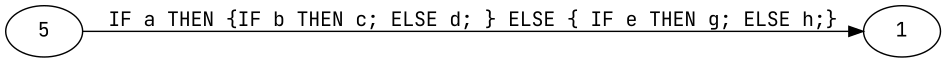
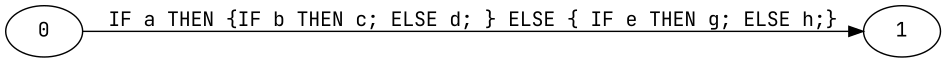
node "5": label "5" -> "0"
